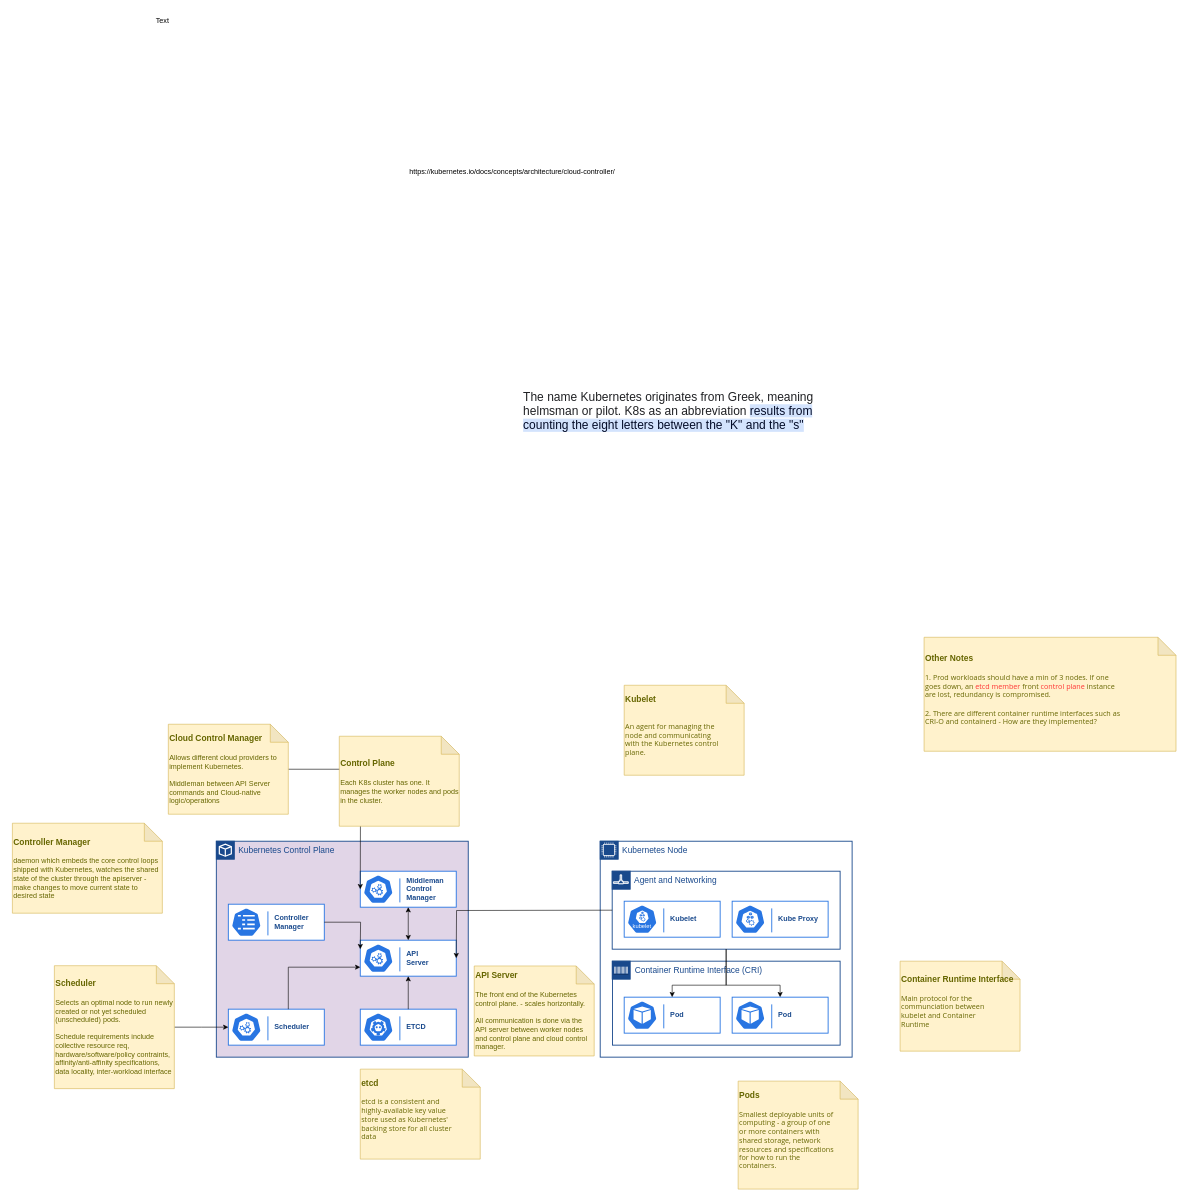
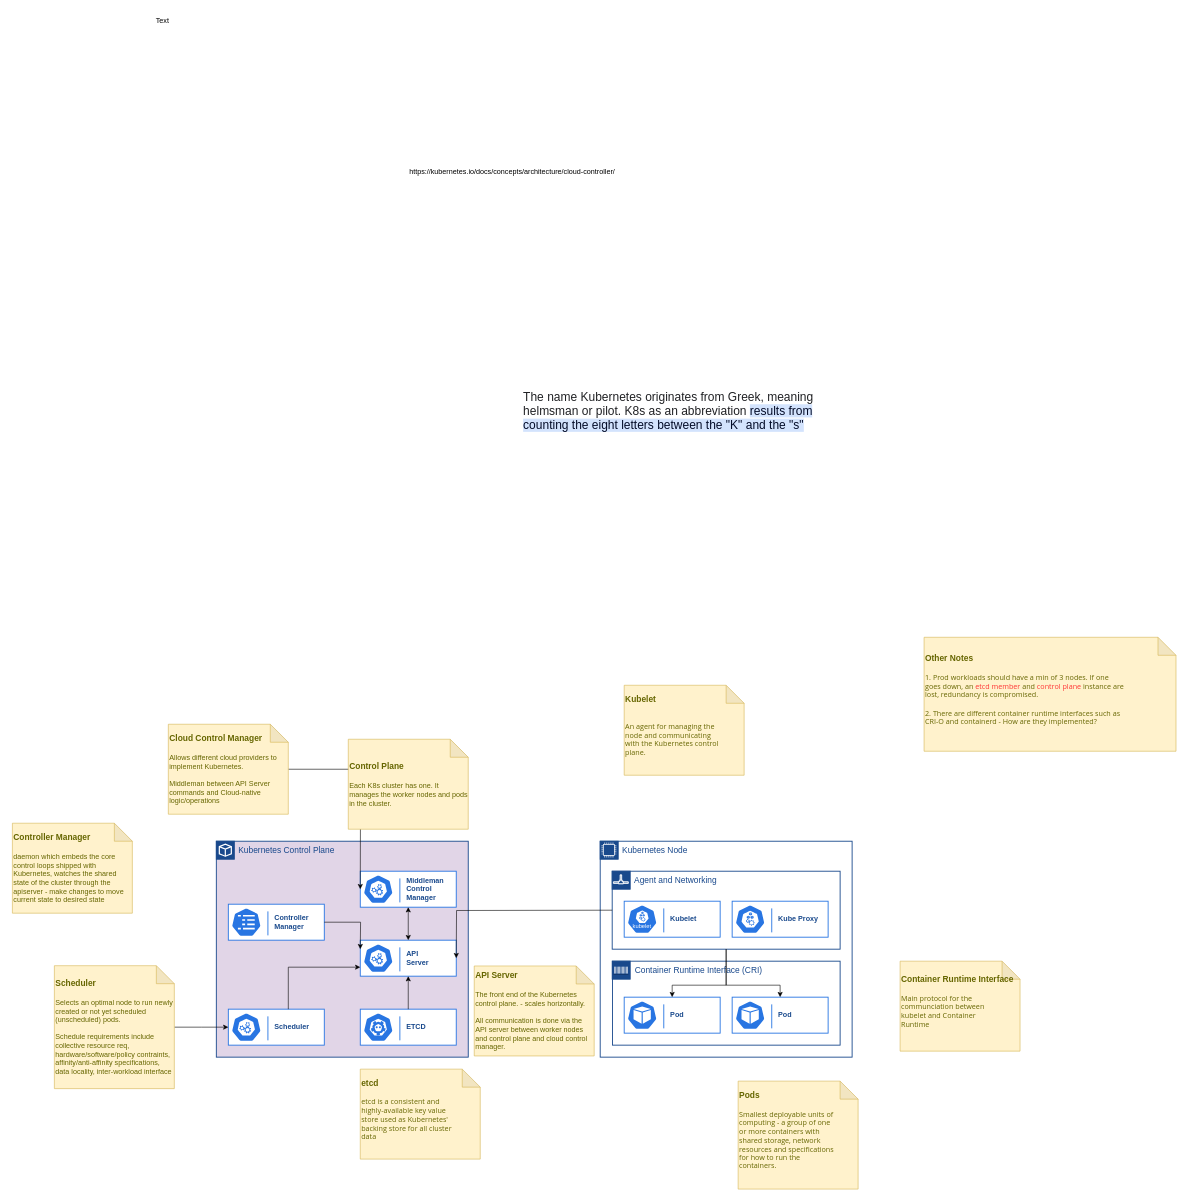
node "Other Notes 1. Prod workloads should have a min of 3 nodes. If one goes down, an etcd member front control plane instance are lost, redundancy is compromised. 2. There are different container runtime interfaces such as CRI-O and containerd - How are they implemented?": label "Other Notes 1. Prod workloads should have a min of 3 nodes. If one goes down, an etcd member front control plane instance are lost, redundancy is compromised. 2. There are different container runtime interfaces such as CRI-O and containerd - How are they implemented?" -> "Other Notes 1. Prod workloads should have a min of 3 nodes. If one goes down, an etcd member and control plane instance are lost, redundancy is compromised. 2. There are different container runtime interfaces such as CRI-O and containerd - How are they implemented?"
node "Control Plane Each K8s cluster has one. It manages the worker nodes and pods in the cluster.": moved (399, 782) -> (408, 785)
node "Controller Manager daemon which embeds the core control loops shipped with Kubernetes, watches the shared state of the cluster through the apiserver - make changes to move current state to desired state": size 150x90 -> 120x90
